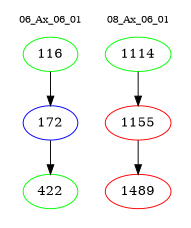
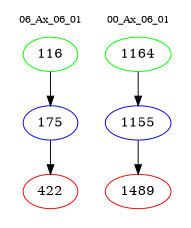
cluster "08_Ax_06_01": label "08_Ax_06_01" -> "00_Ax_06_01"
node "1114": label "1114" -> "1164"
node "172": label "172" -> "175"
node "1155": color red -> blue
node "422": color green -> red
